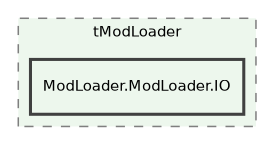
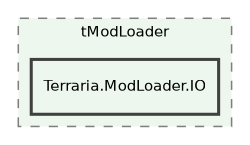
node "ModLoader.ModLoader.IO": label "ModLoader.ModLoader.IO" -> "Terraria.ModLoader.IO"
